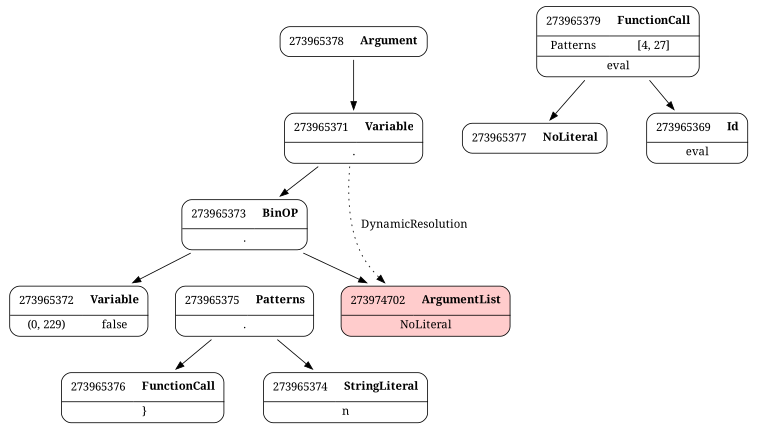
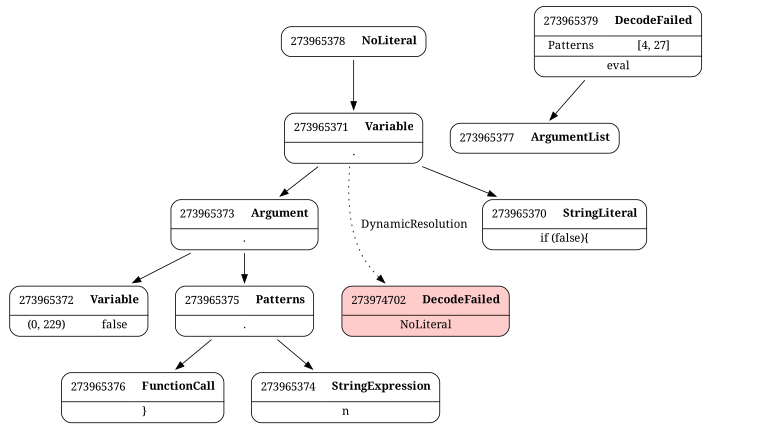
node "273965379": text "FunctionCall" -> "DecodeFailed"
node "273965378": text "Argument" -> "NoLiteral"
node "273965377": text "NoLiteral" -> "ArgumentList"
node "273965369": removed
node "273965373": text "BinOP" -> "Argument"
node "273965370": added
edge "273965373" -> "273974702": now "273965373" -> "273965375"
node "273974702": text "ArgumentList" -> "DecodeFailed"
node "273965374": text "StringLiteral" -> "StringExpression"
